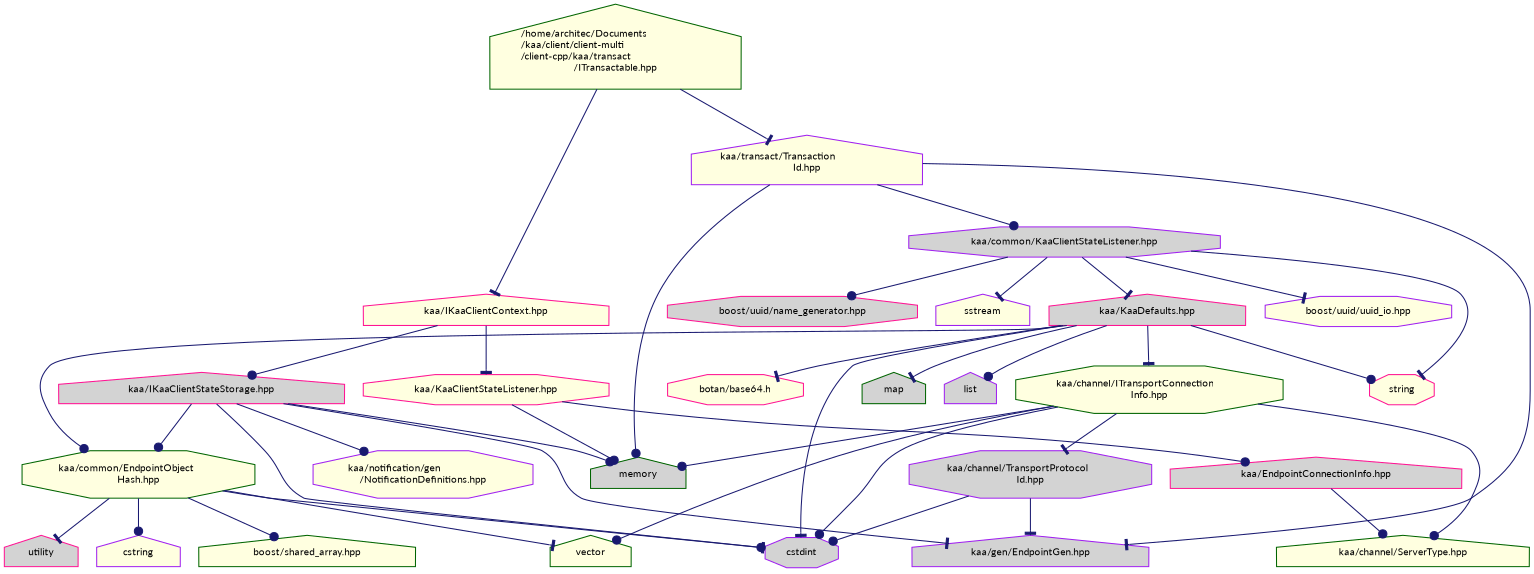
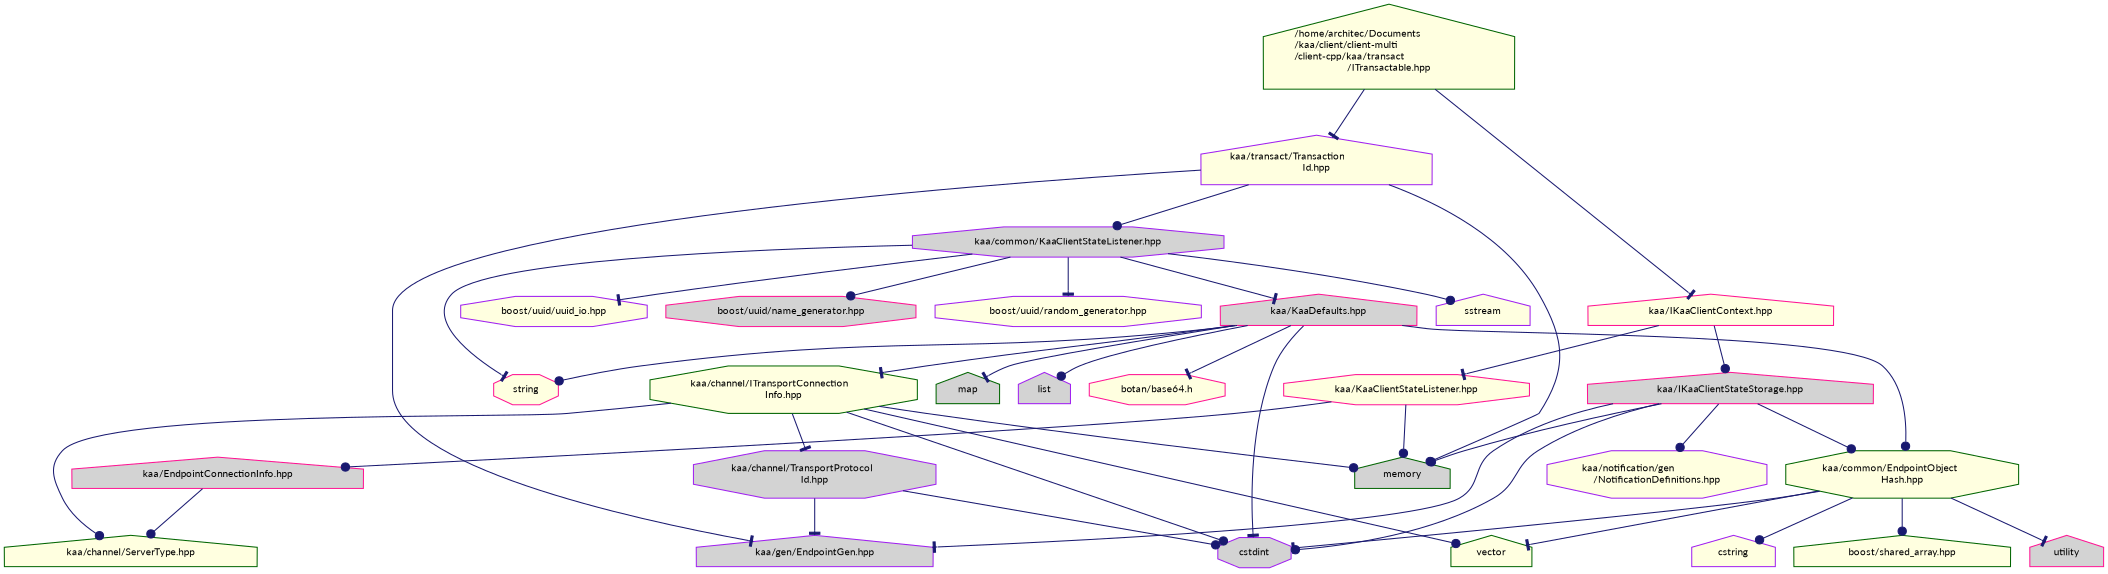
edge "kaa/common/KaaClientStateListener.hpp" -> "sstream": arrowhead tee -> dot
node "boost/uuid/random_generator.hpp": added
